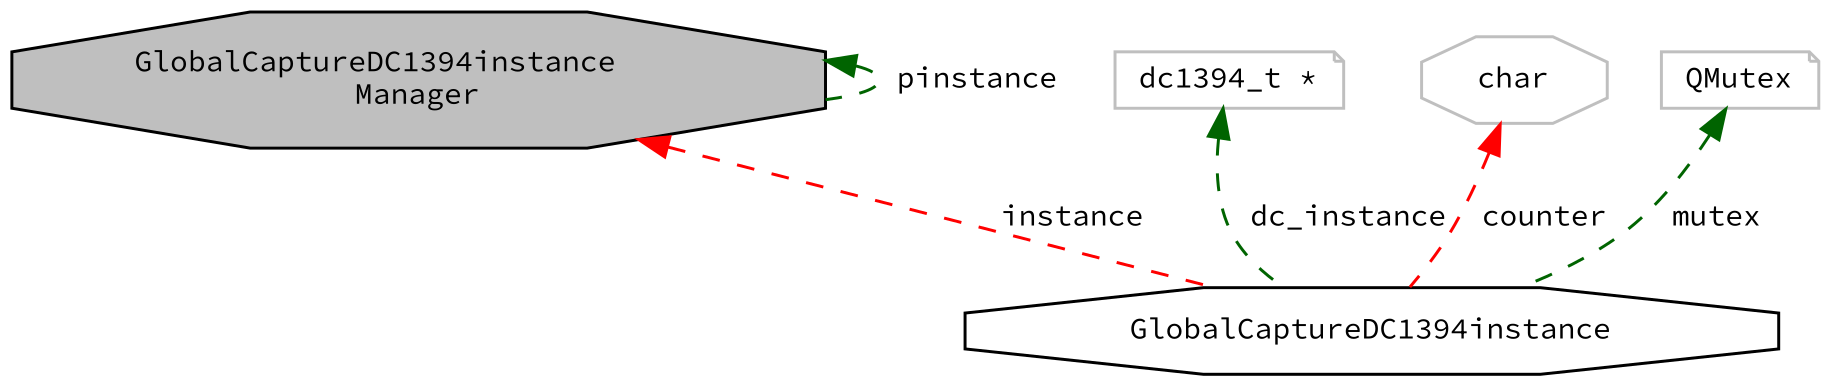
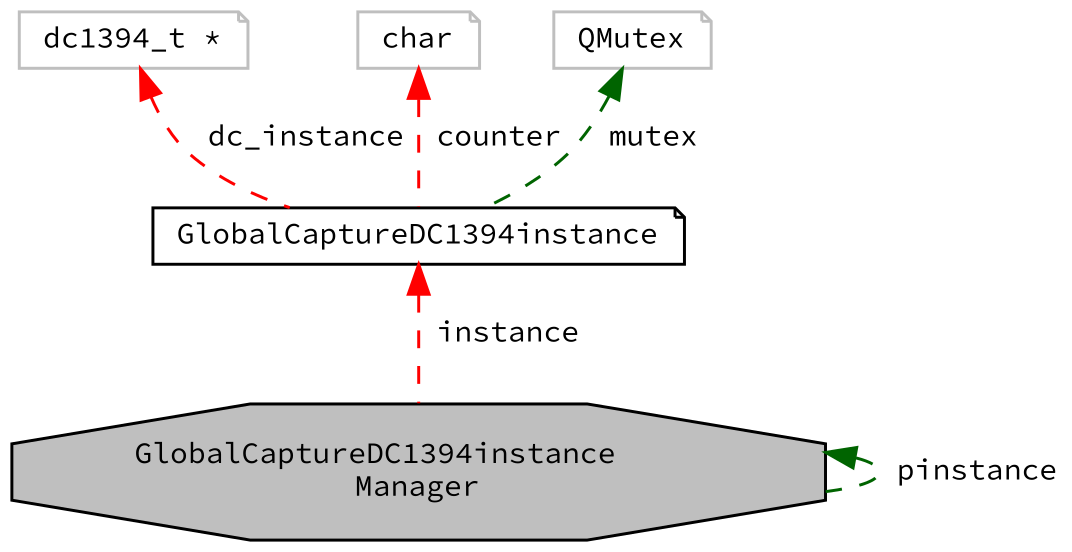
node "char": shape octagon -> note
edge "GlobalCaptureDC1394instance" -> "GlobalCaptureDC1394instance Manager": reversed
edge "GlobalCaptureDC1394instance" -> "dc1394_t *": color darkgreen -> red
node "GlobalCaptureDC1394instance": shape octagon -> note
